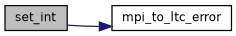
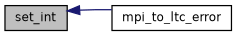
edge "set_int" -> "mpi_to_ltc_error": reversed
